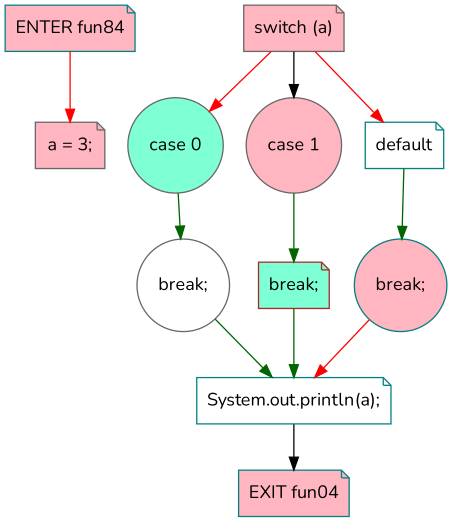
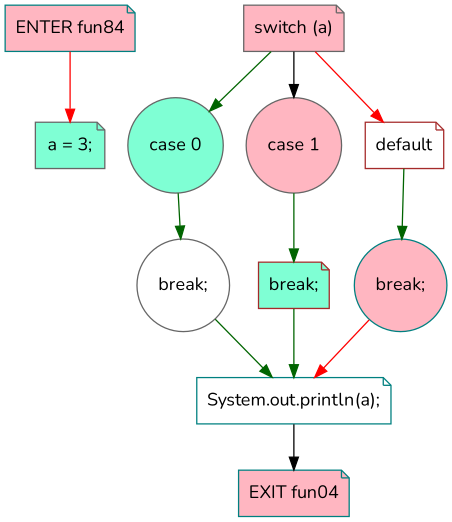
edge "switch (a)" -> "case 0": color red -> darkgreen
node "a = 3;": fillcolor lightpink -> aquamarine
node "default": color teal -> brown
